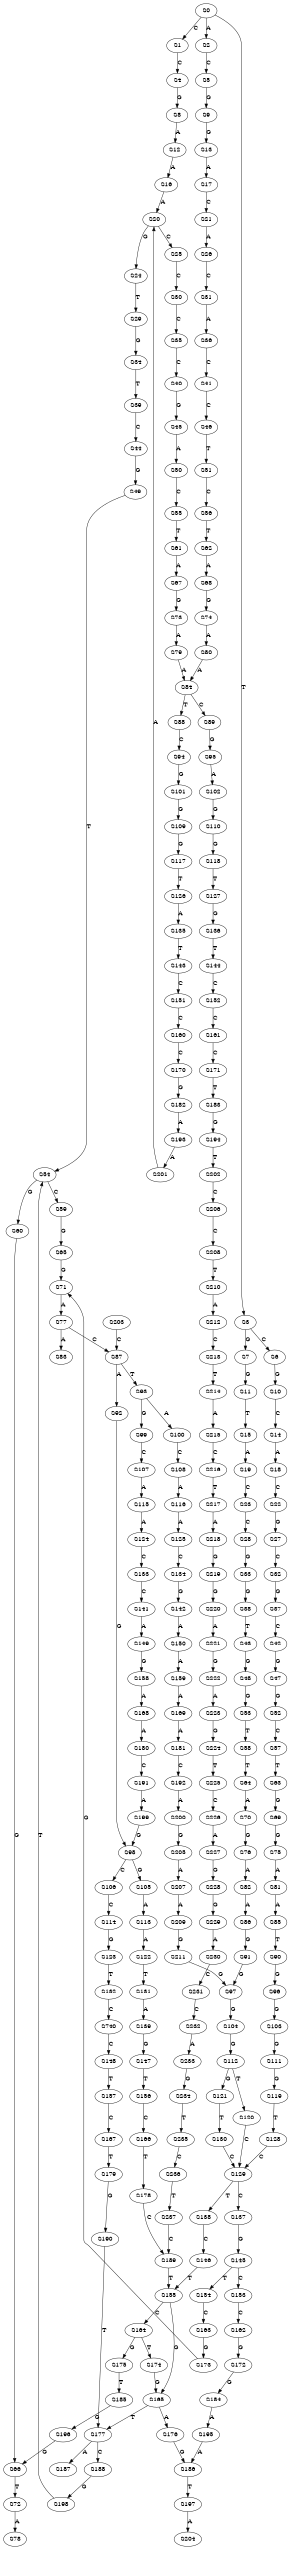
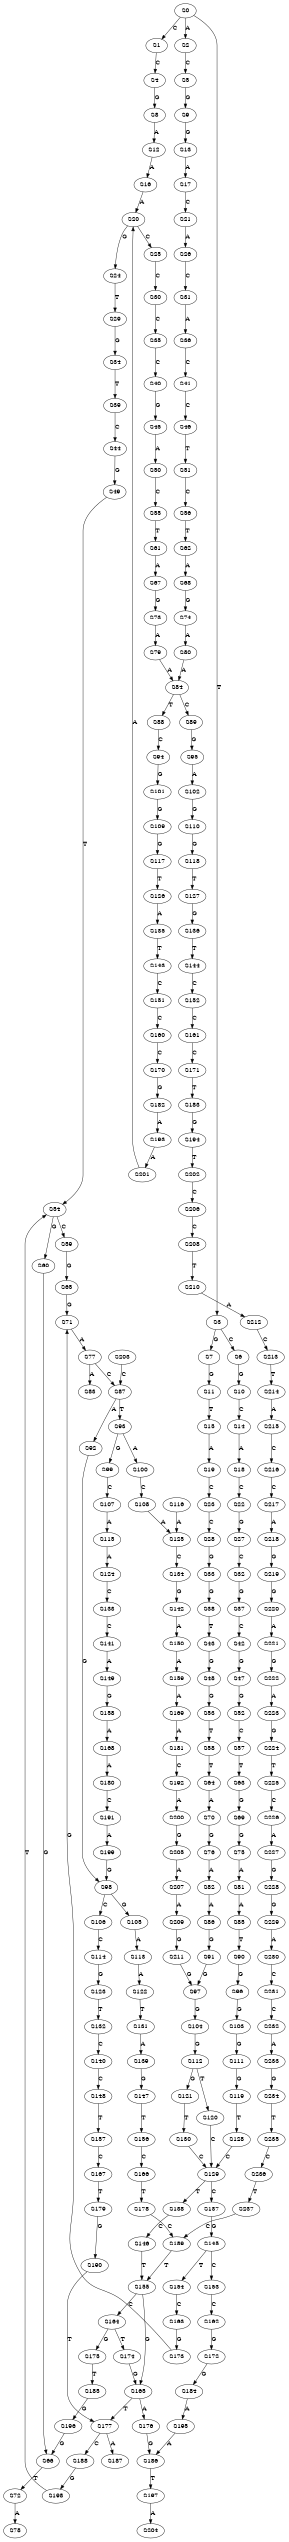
edge "S108" -> "S116": now "S108" -> "S125"
edge "S216" -> "S217": label "T" -> "C"
node "S740": label "S740" -> "S140"
